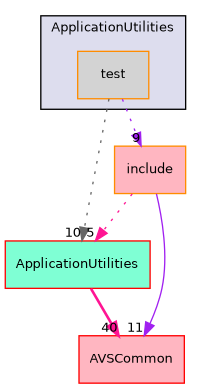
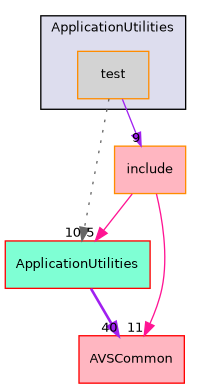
edge "test" -> "include": style dotted -> solid
edge "include" -> "ApplicationUtilities": style dotted -> solid
edge "include" -> "AVSCommon": color purple -> deeppink
edge "ApplicationUtilities" -> "AVSCommon": color deeppink -> purple
